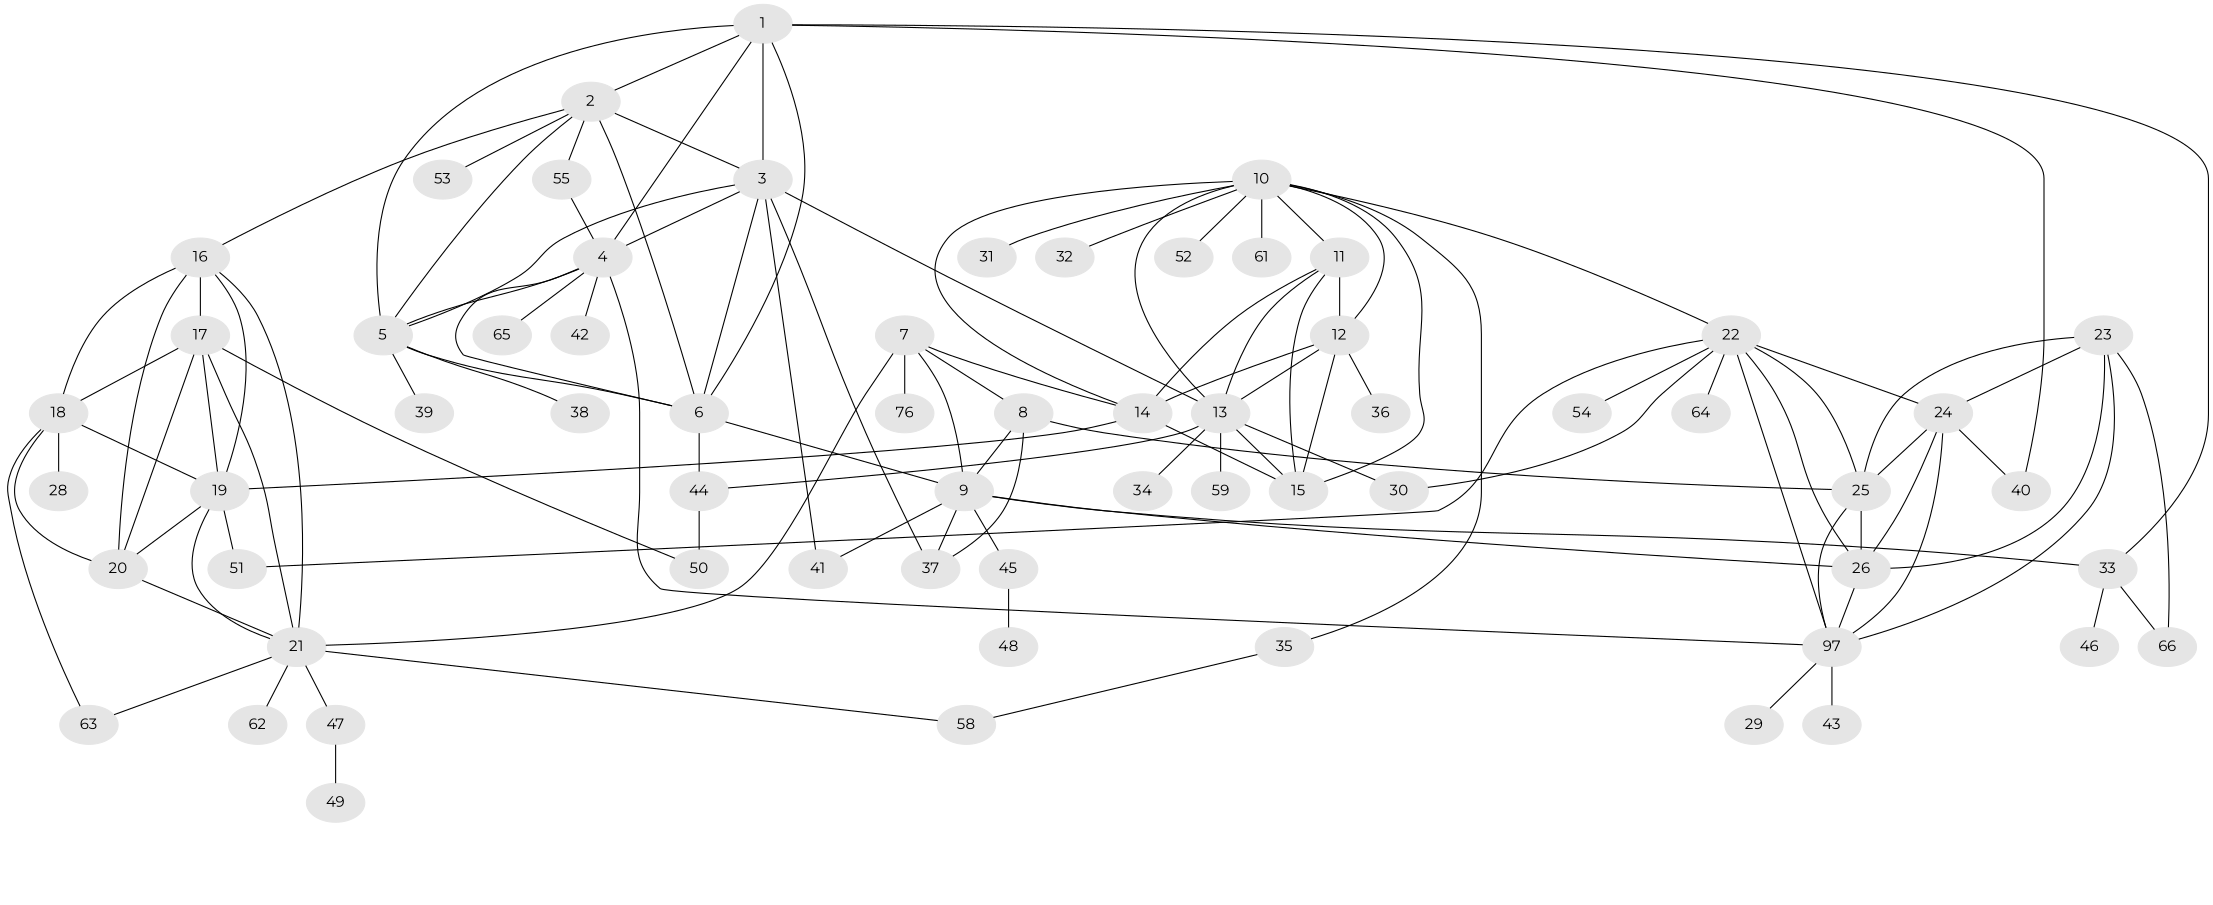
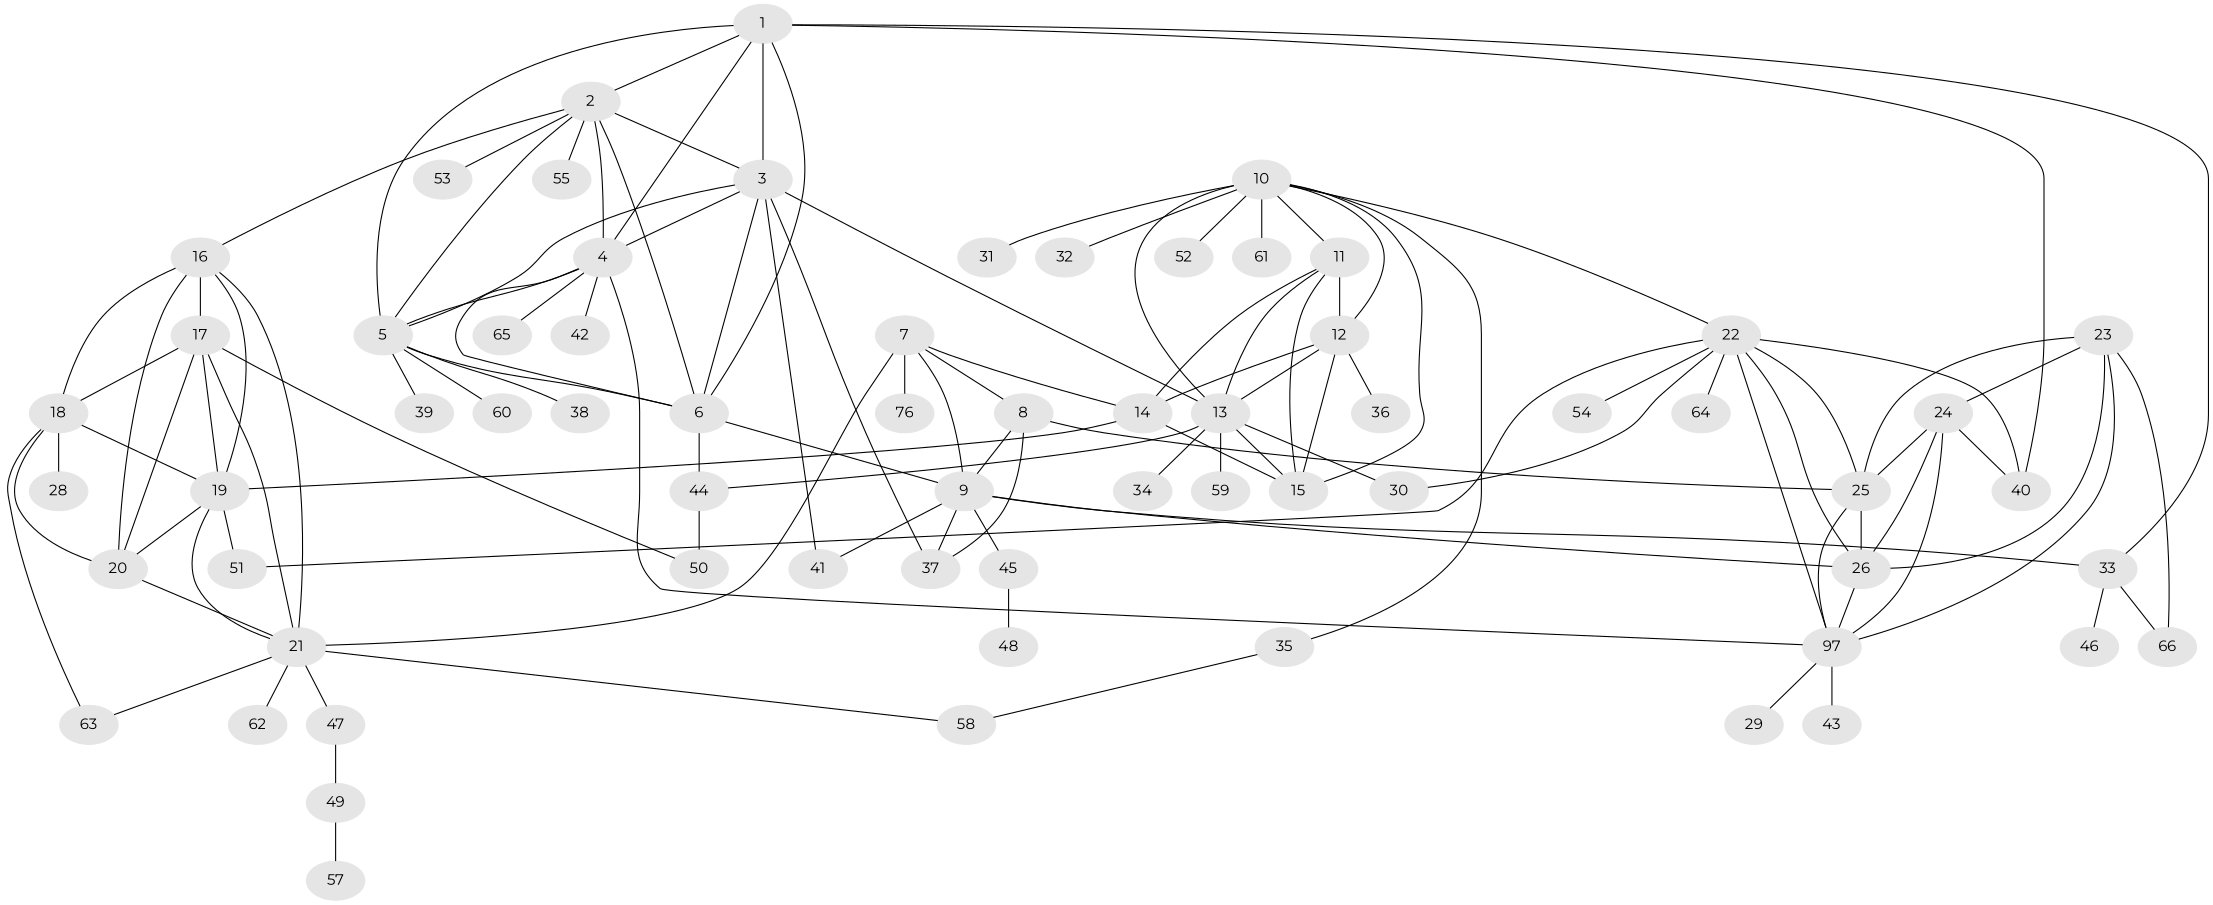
edge "55" -- "4": now "2" -- "4"
edge "10" -- "14": removed
edge "22" -- "24": now "22" -- "40"
node "60": added
node "57": added
